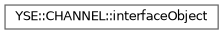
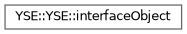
node "YSE::CHANNEL::interfaceObject": label "YSE::CHANNEL::interfaceObject" -> "YSE::YSE::interfaceObject"
